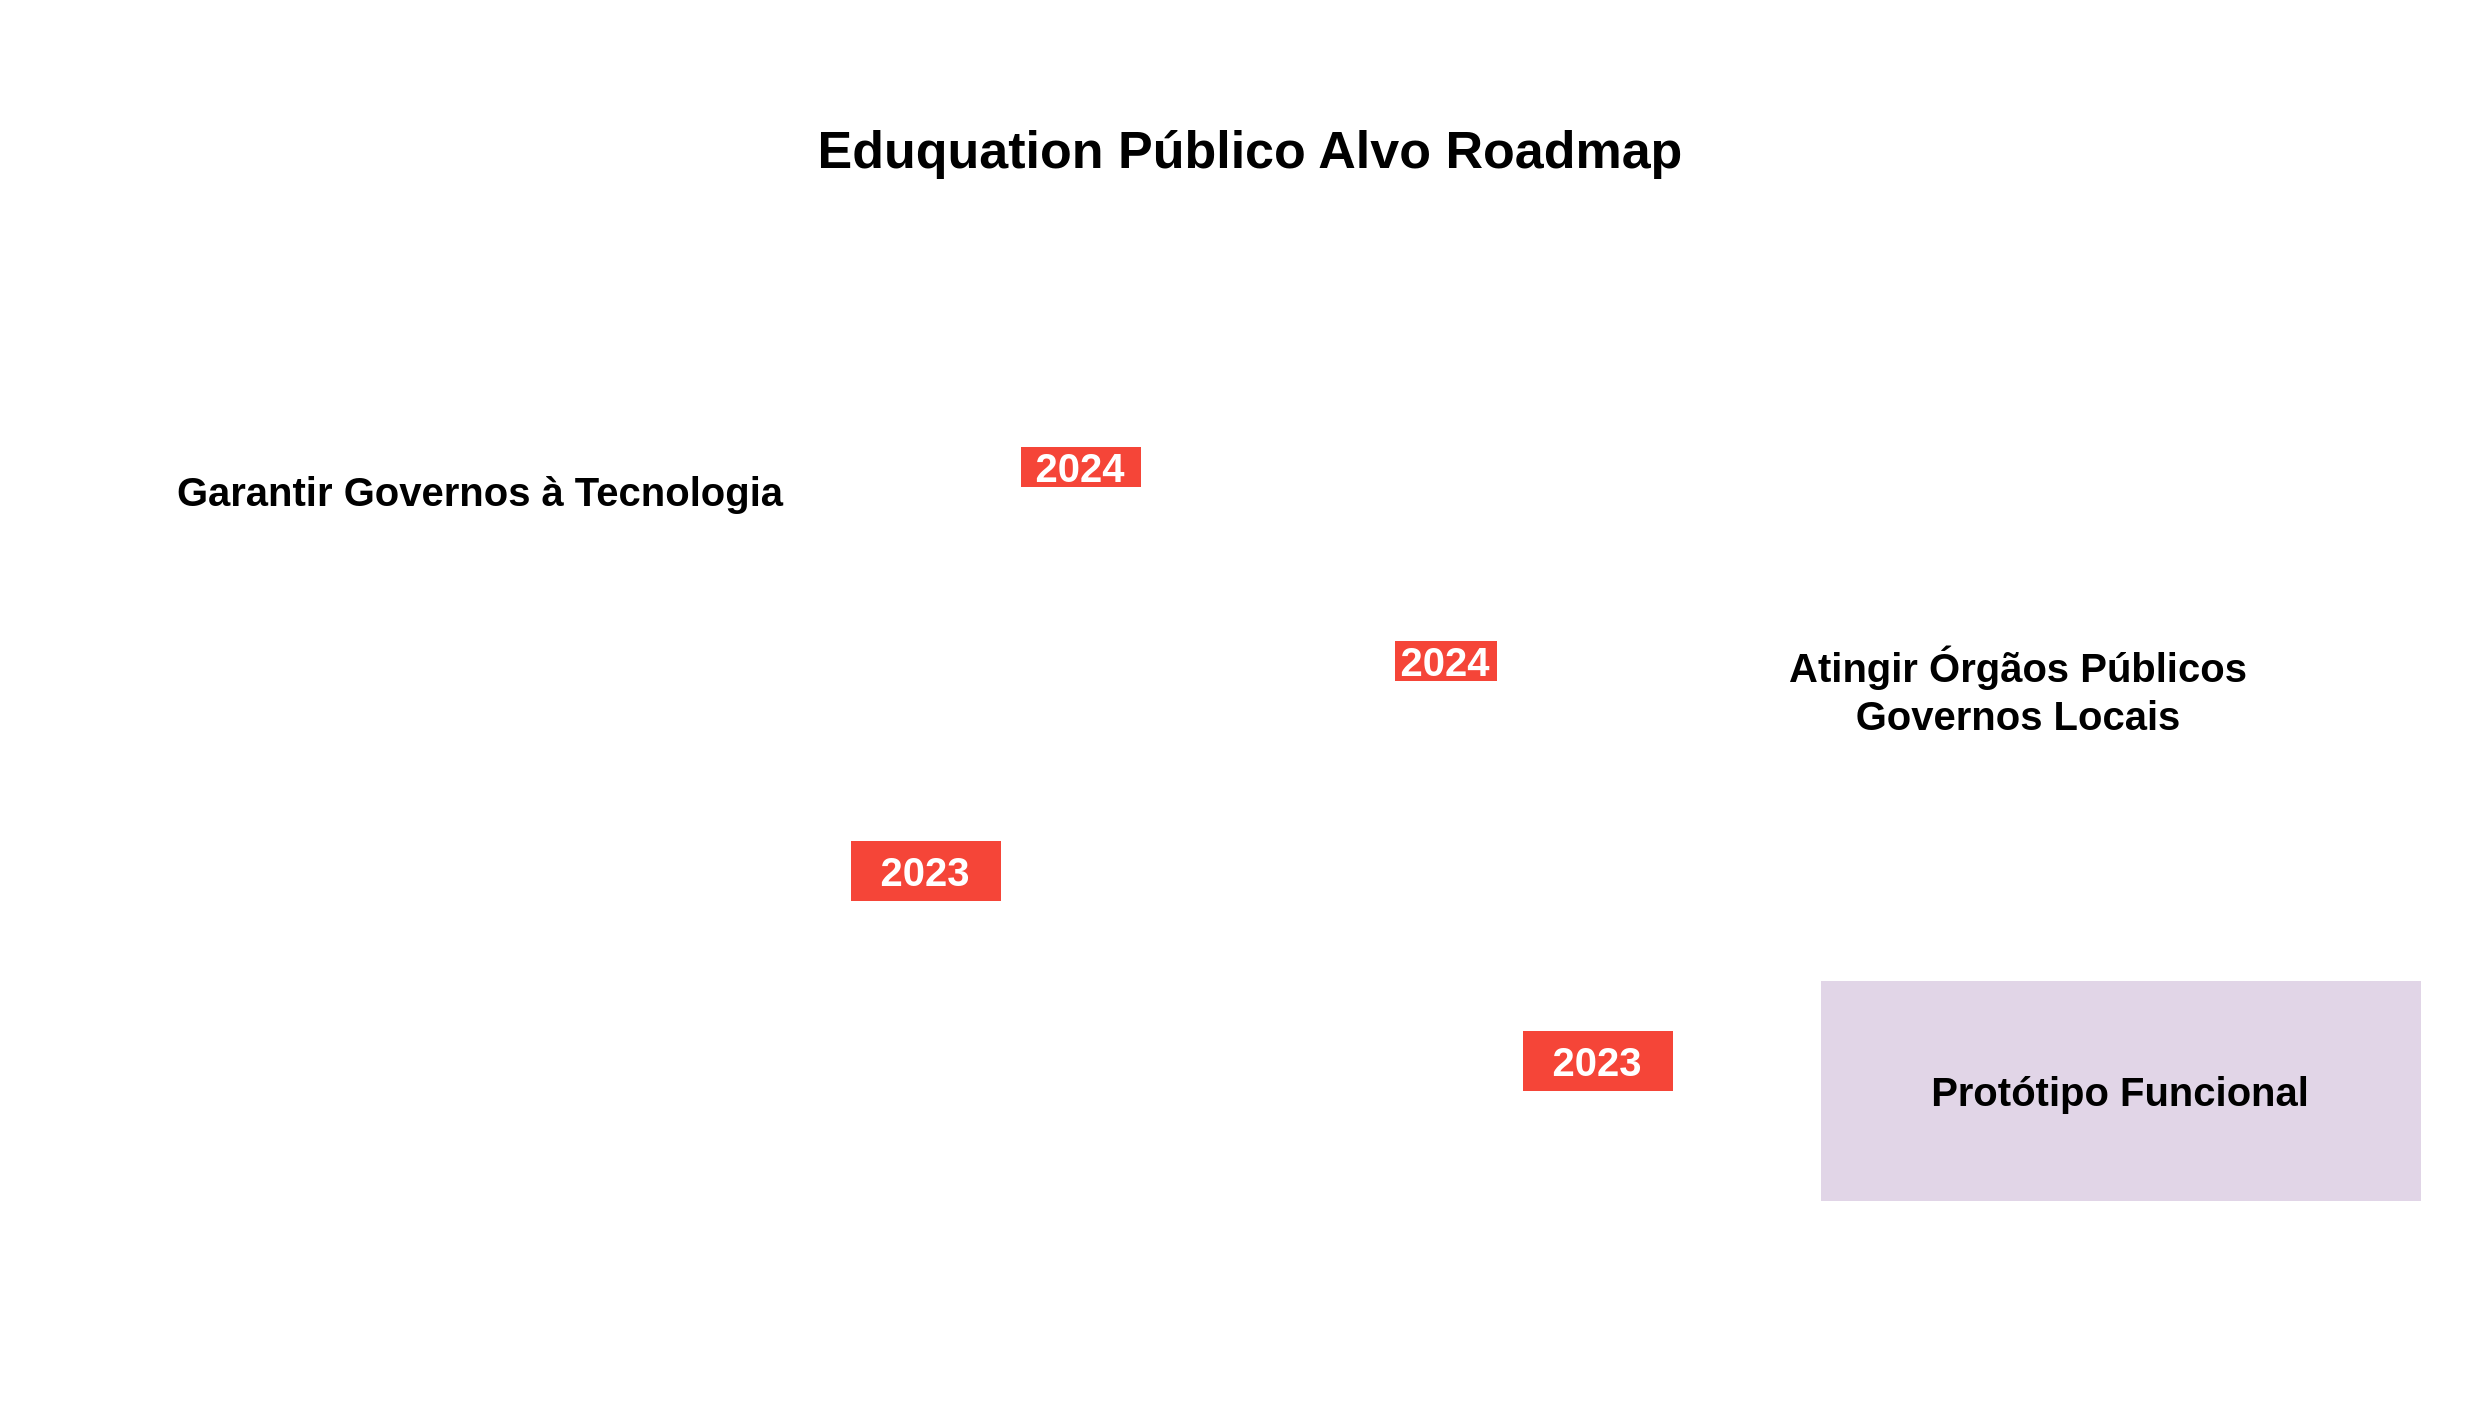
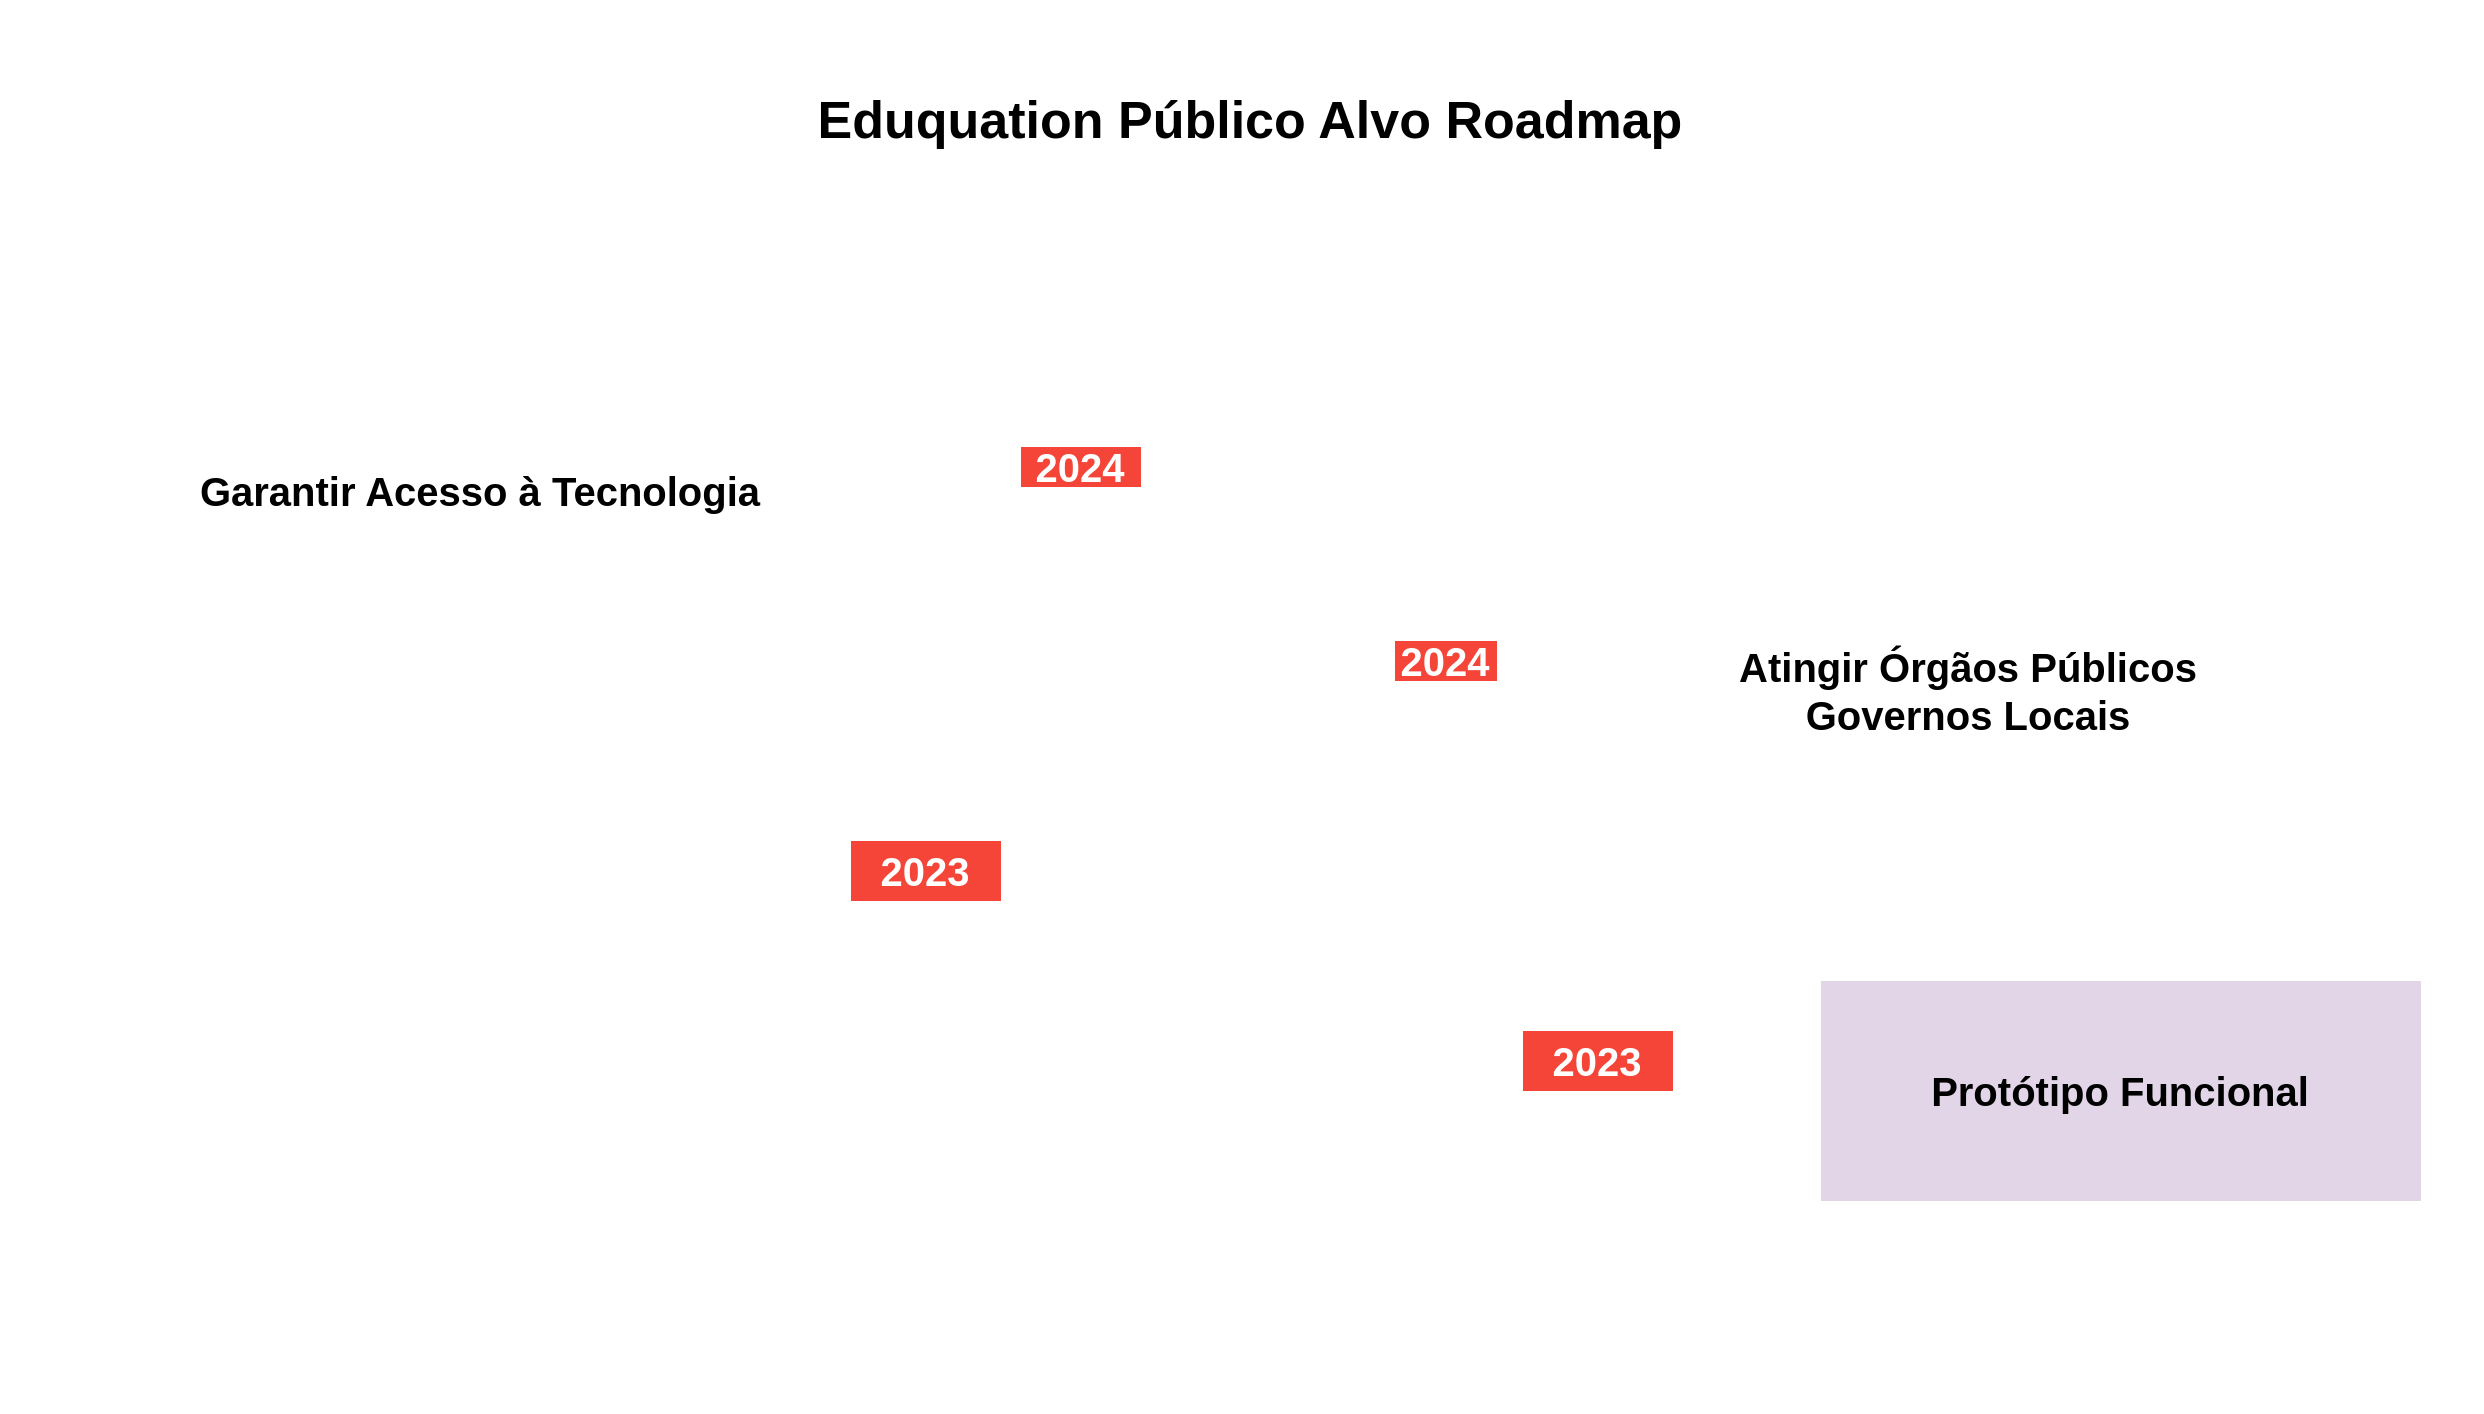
node "Eduquation Público Alvo Roadmap": moved (1251, 151) -> (1251, 121)
node "Garantir Governos à Tecnologia": label "Garantir Governos à Tecnologia" -> "Garantir Acesso à Tecnologia"
node "Atingir Órgãos Públicos Governos Locais": moved (2019, 691) -> (1969, 691)
